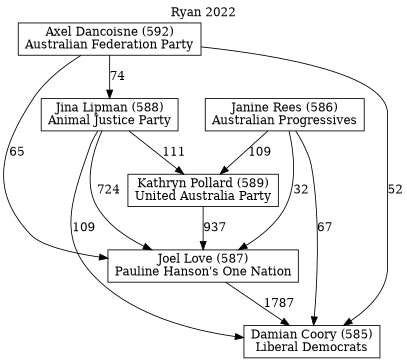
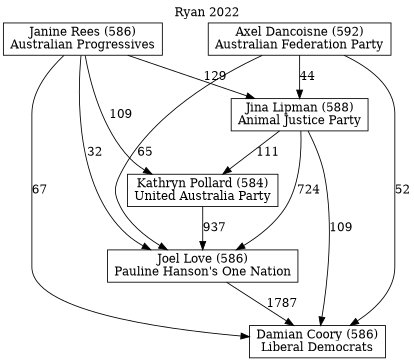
edge "Janine Rees (586) Australian Progressives" -> "Jina Lipman (588) Animal Justice Party": added, label "129"
edge "Axel Dancoisne (592) Australian Federation Party" -> "Jina Lipman (588) Animal Justice Party": label "74" -> "44"
node "Kathryn Pollard (589) United Australia Party": label "Kathryn Pollard (589) United Australia Party" -> "Kathryn Pollard (584) United Australia Party"
node "Joel Love (587) Pauline Hanson's One Nation": label "Joel Love (587) Pauline Hanson's One Nation" -> "Joel Love (586) Pauline Hanson's One Nation"
node "Damian Coory (585) Liberal Democrats": label "Damian Coory (585) Liberal Democrats" -> "Damian Coory (586) Liberal Democrats"
